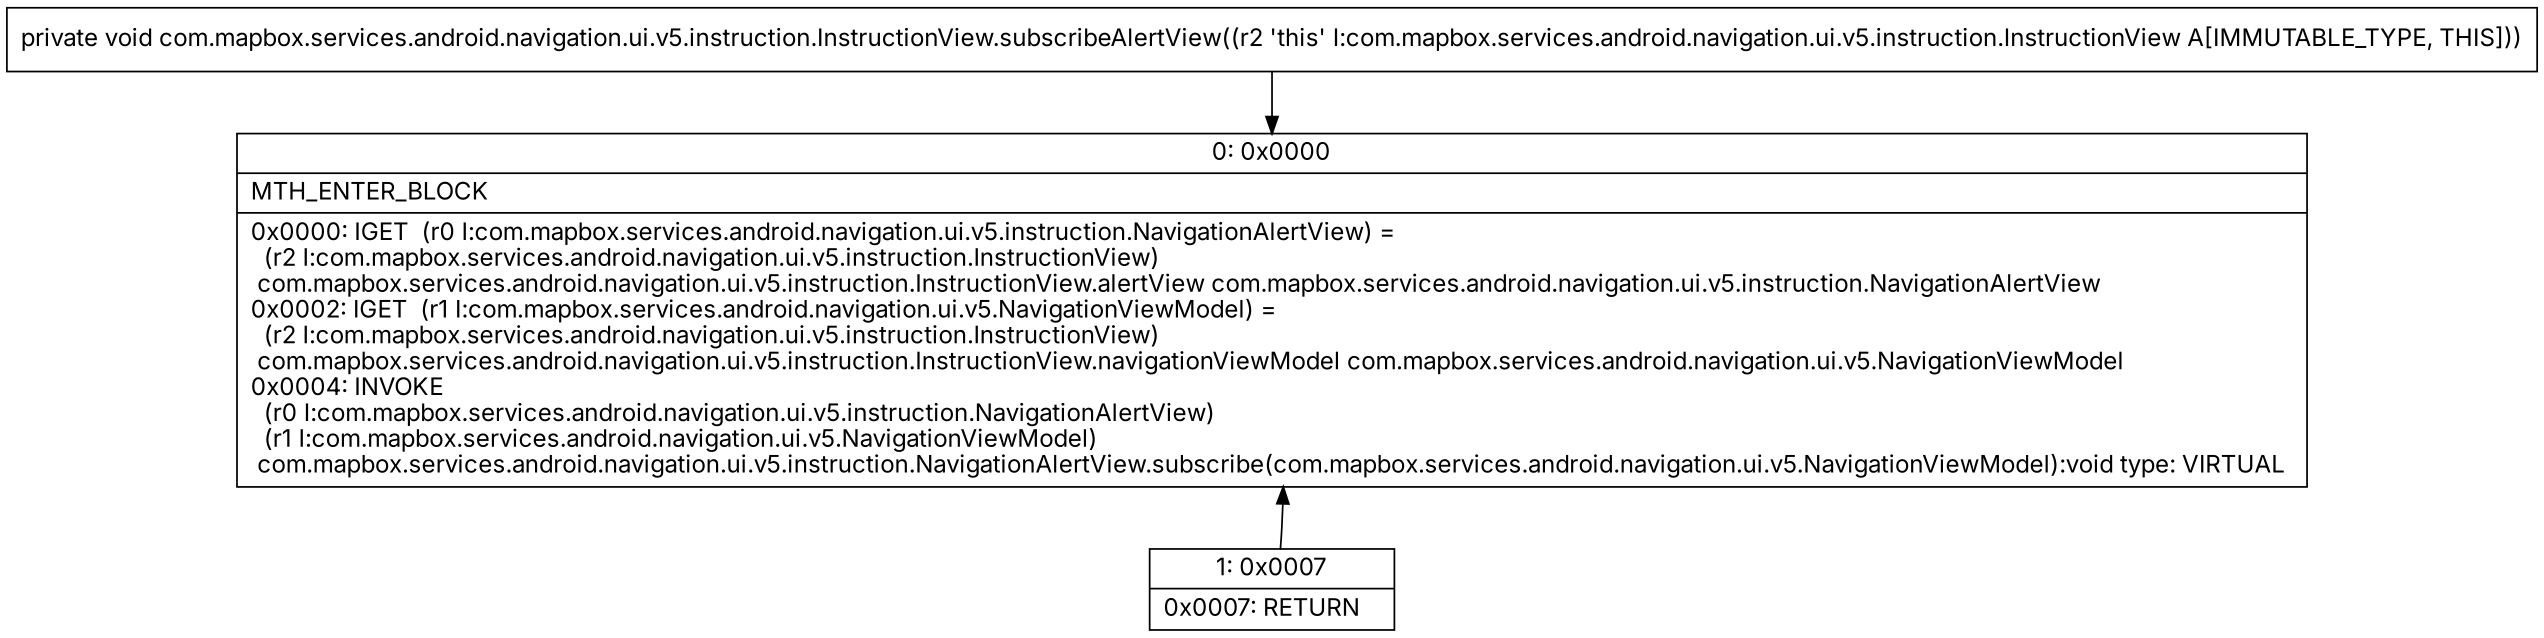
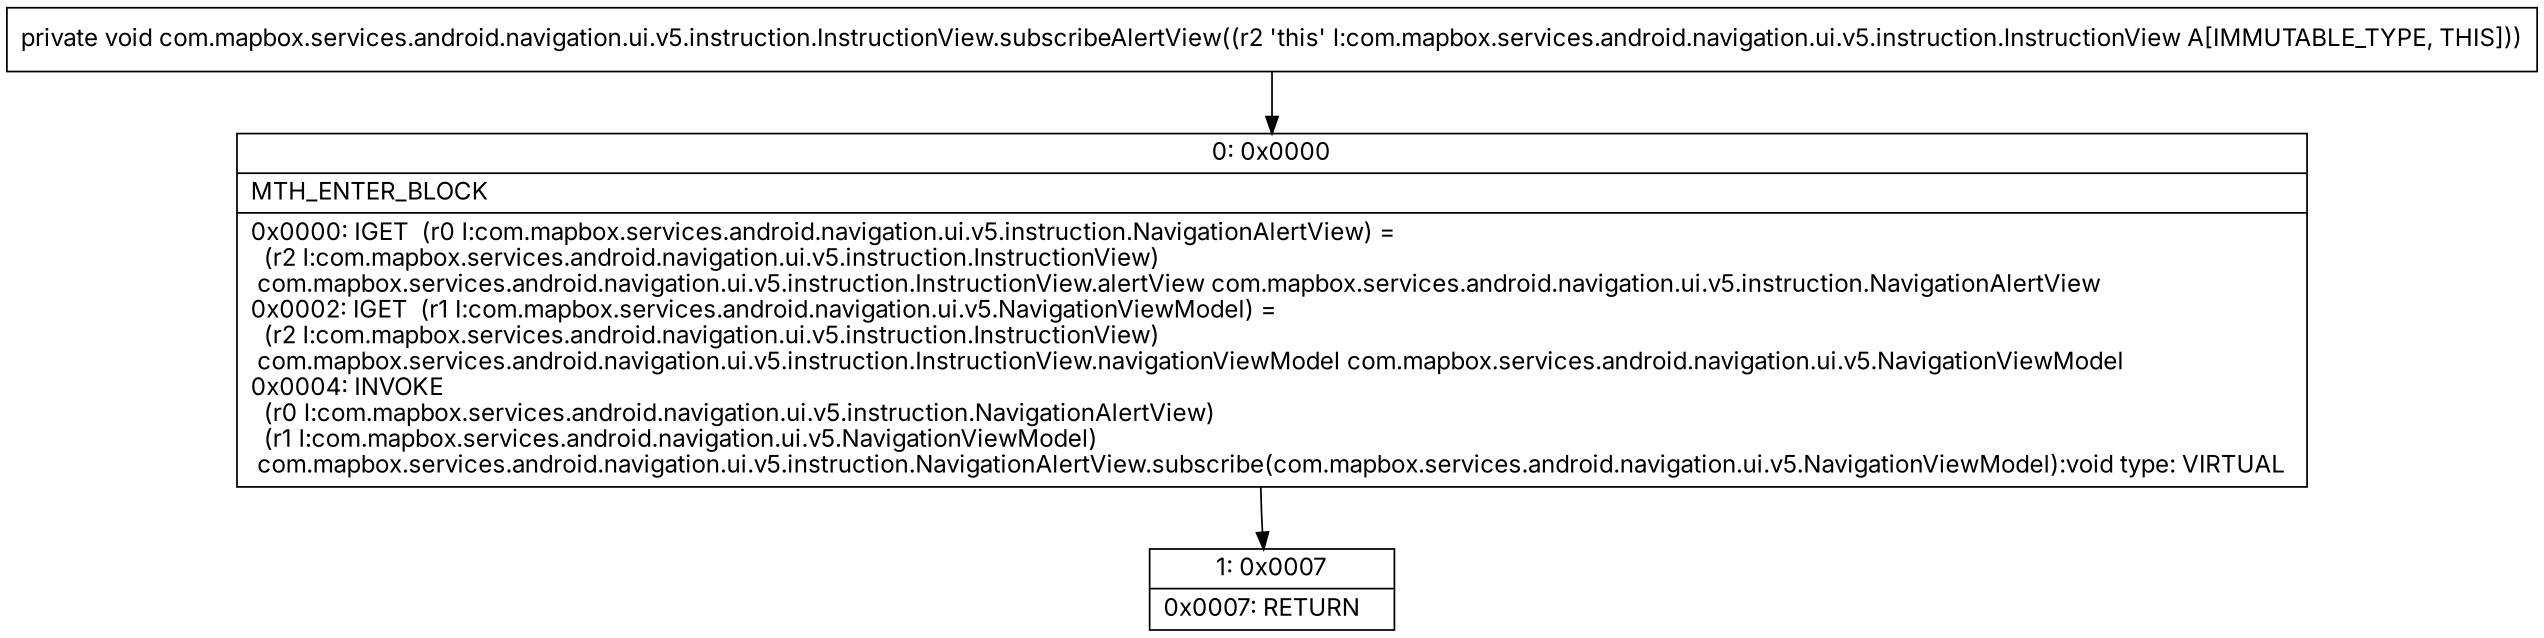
edge "1: 0x0007" -> "0: 0x0000": reversed
